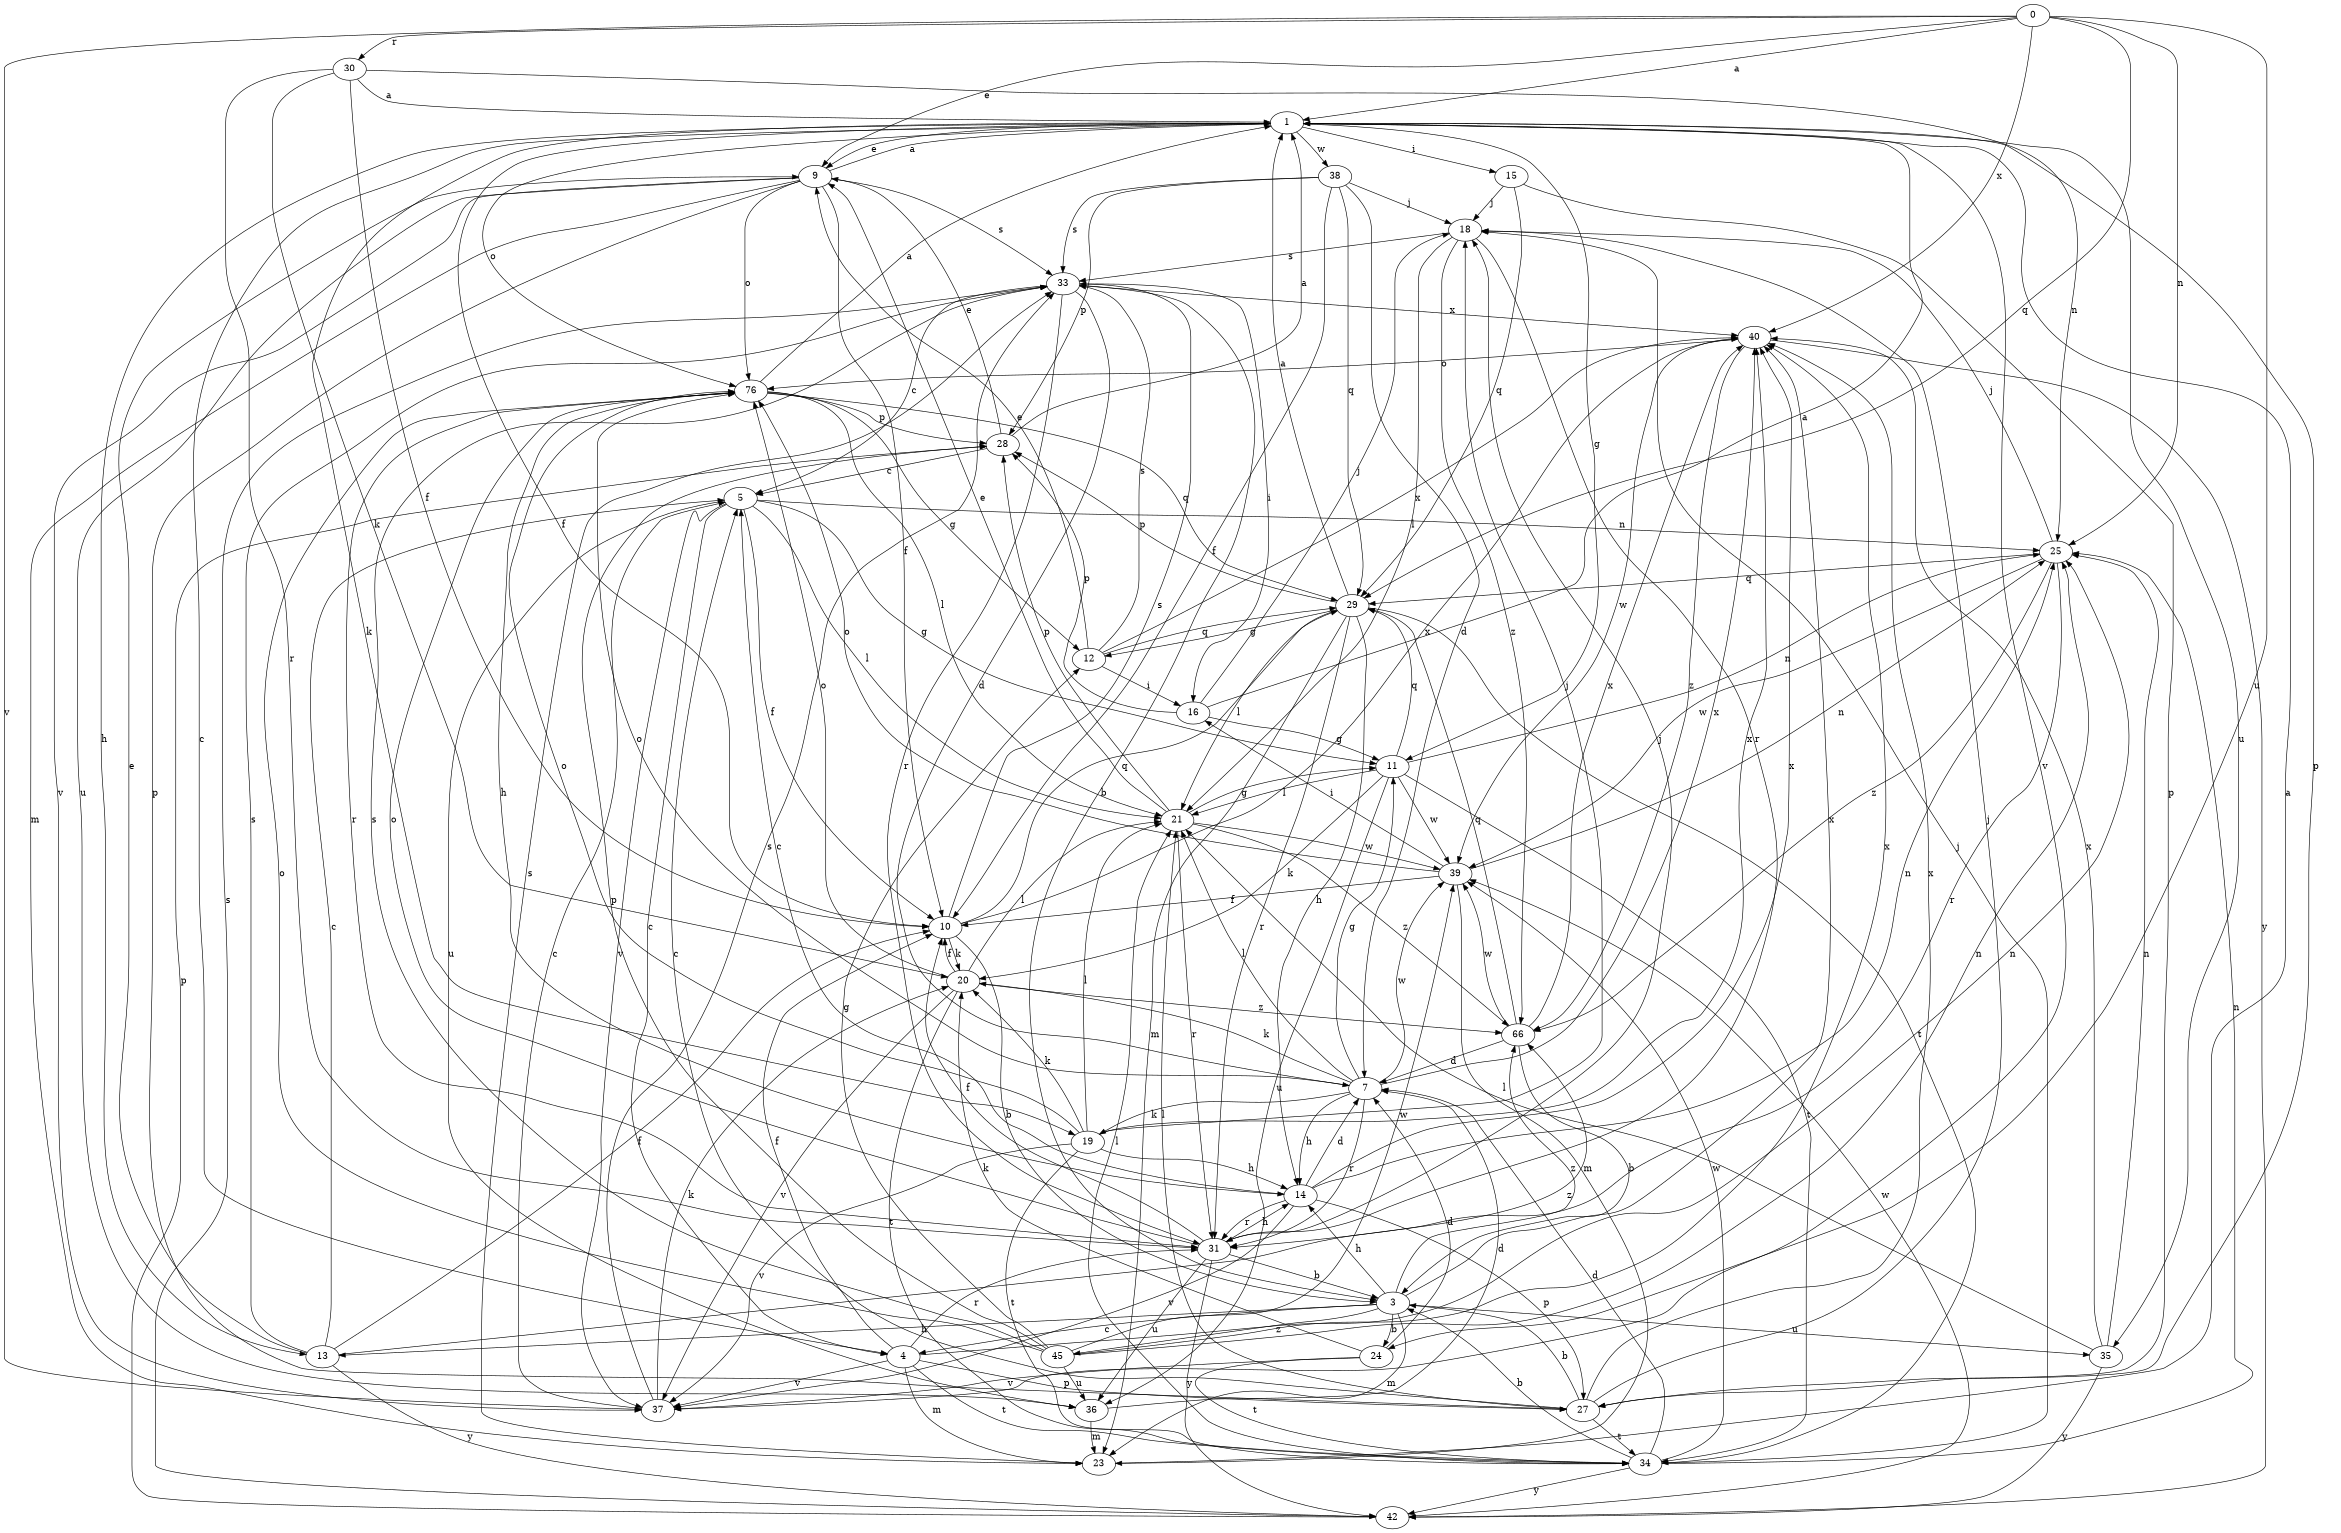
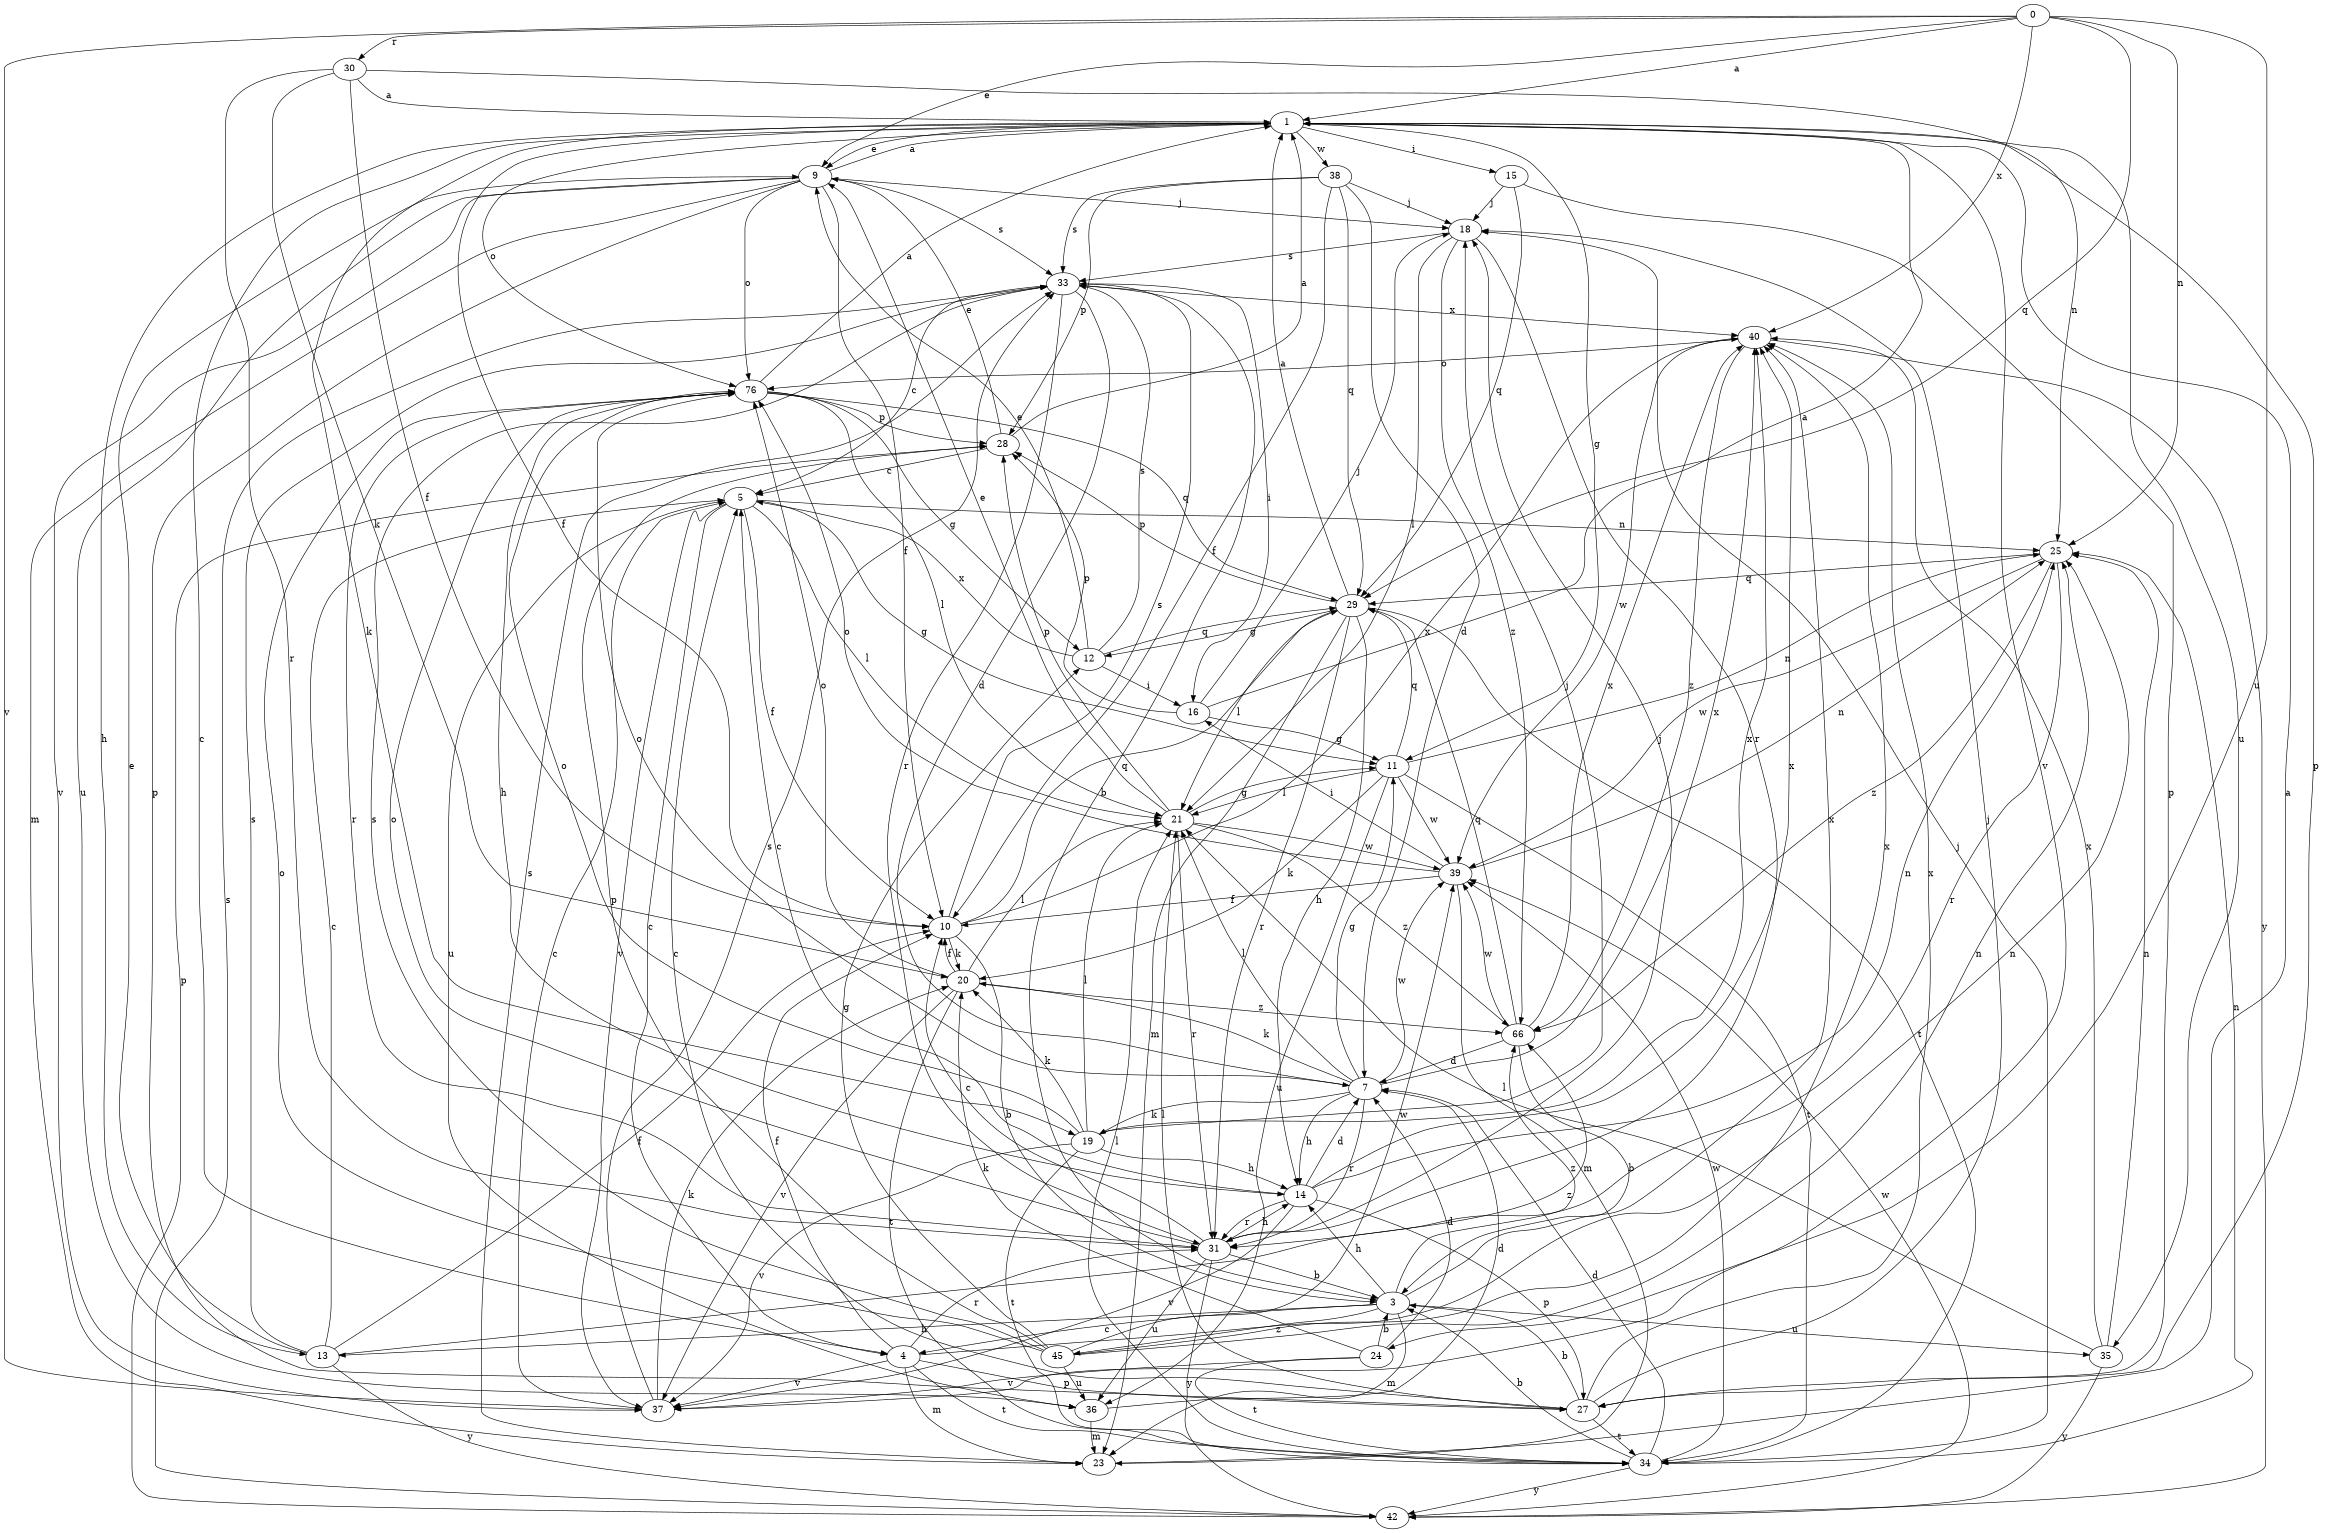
edge "25" -> "18": now "9" -> "18"
edge "12" -> "40": now "12" -> "5"
edge "31" -> "10": label "f" -> "c"
edge "3" -> "24": reversed
